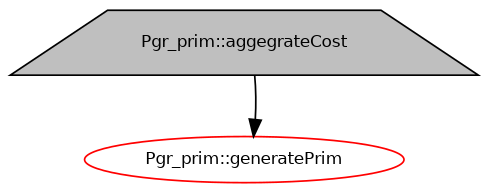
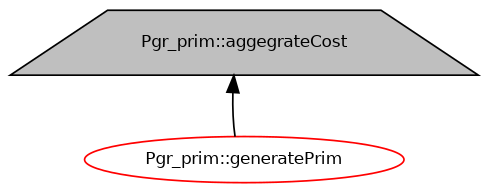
edge "Pgr_prim::aggegrateCost" -> "Pgr_prim::generatePrim": reversed
